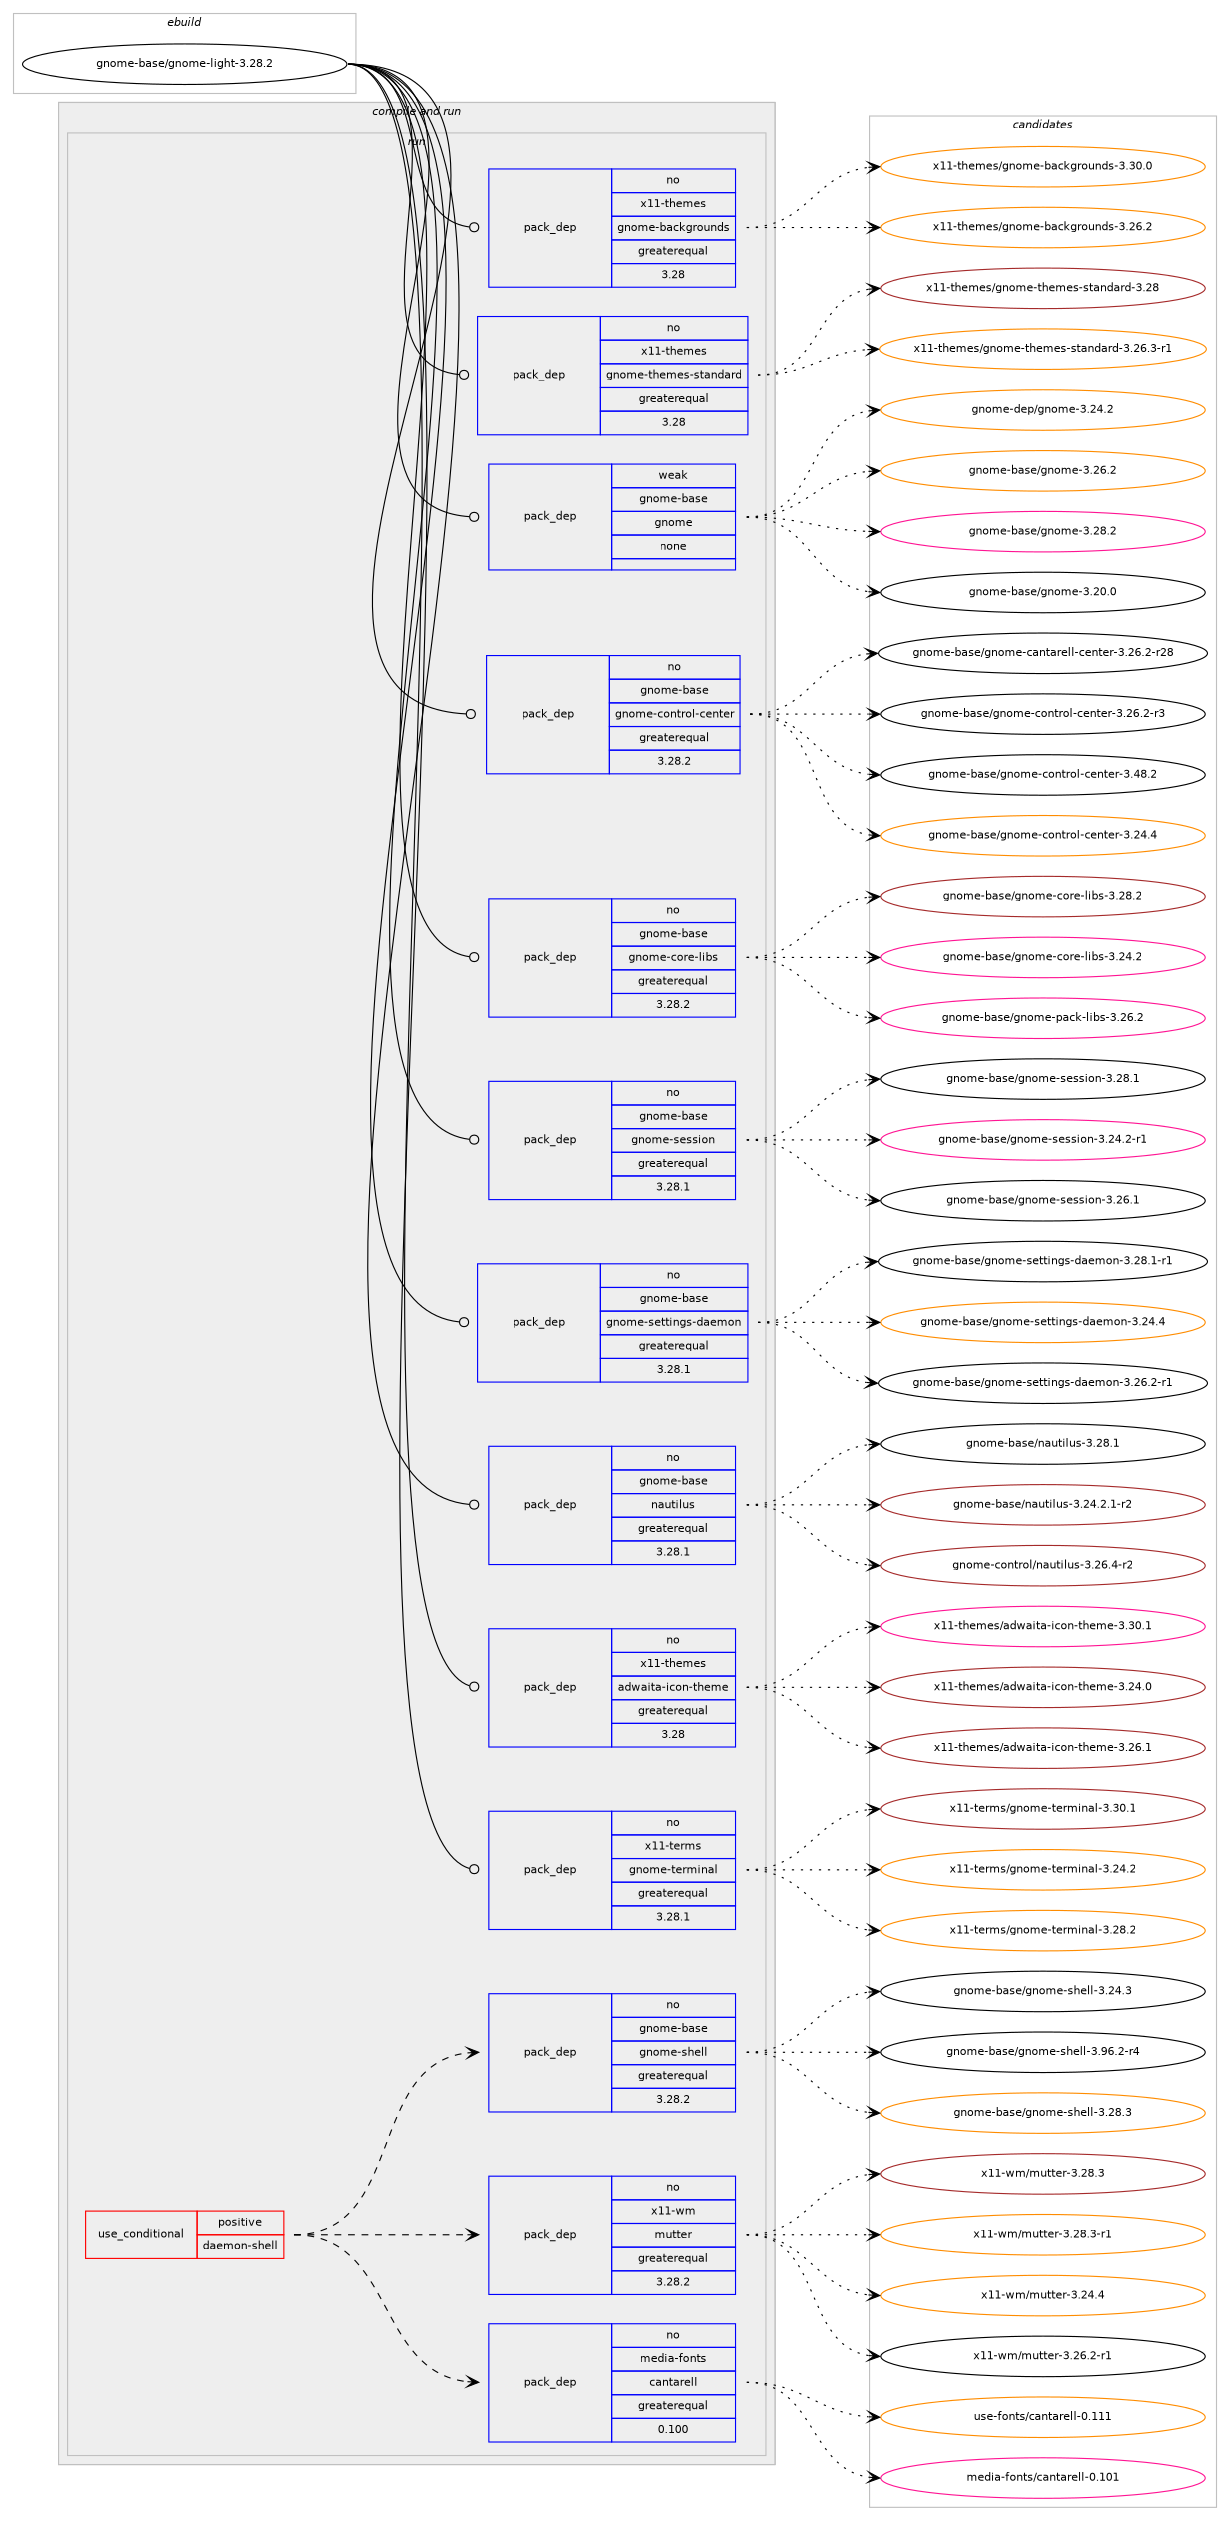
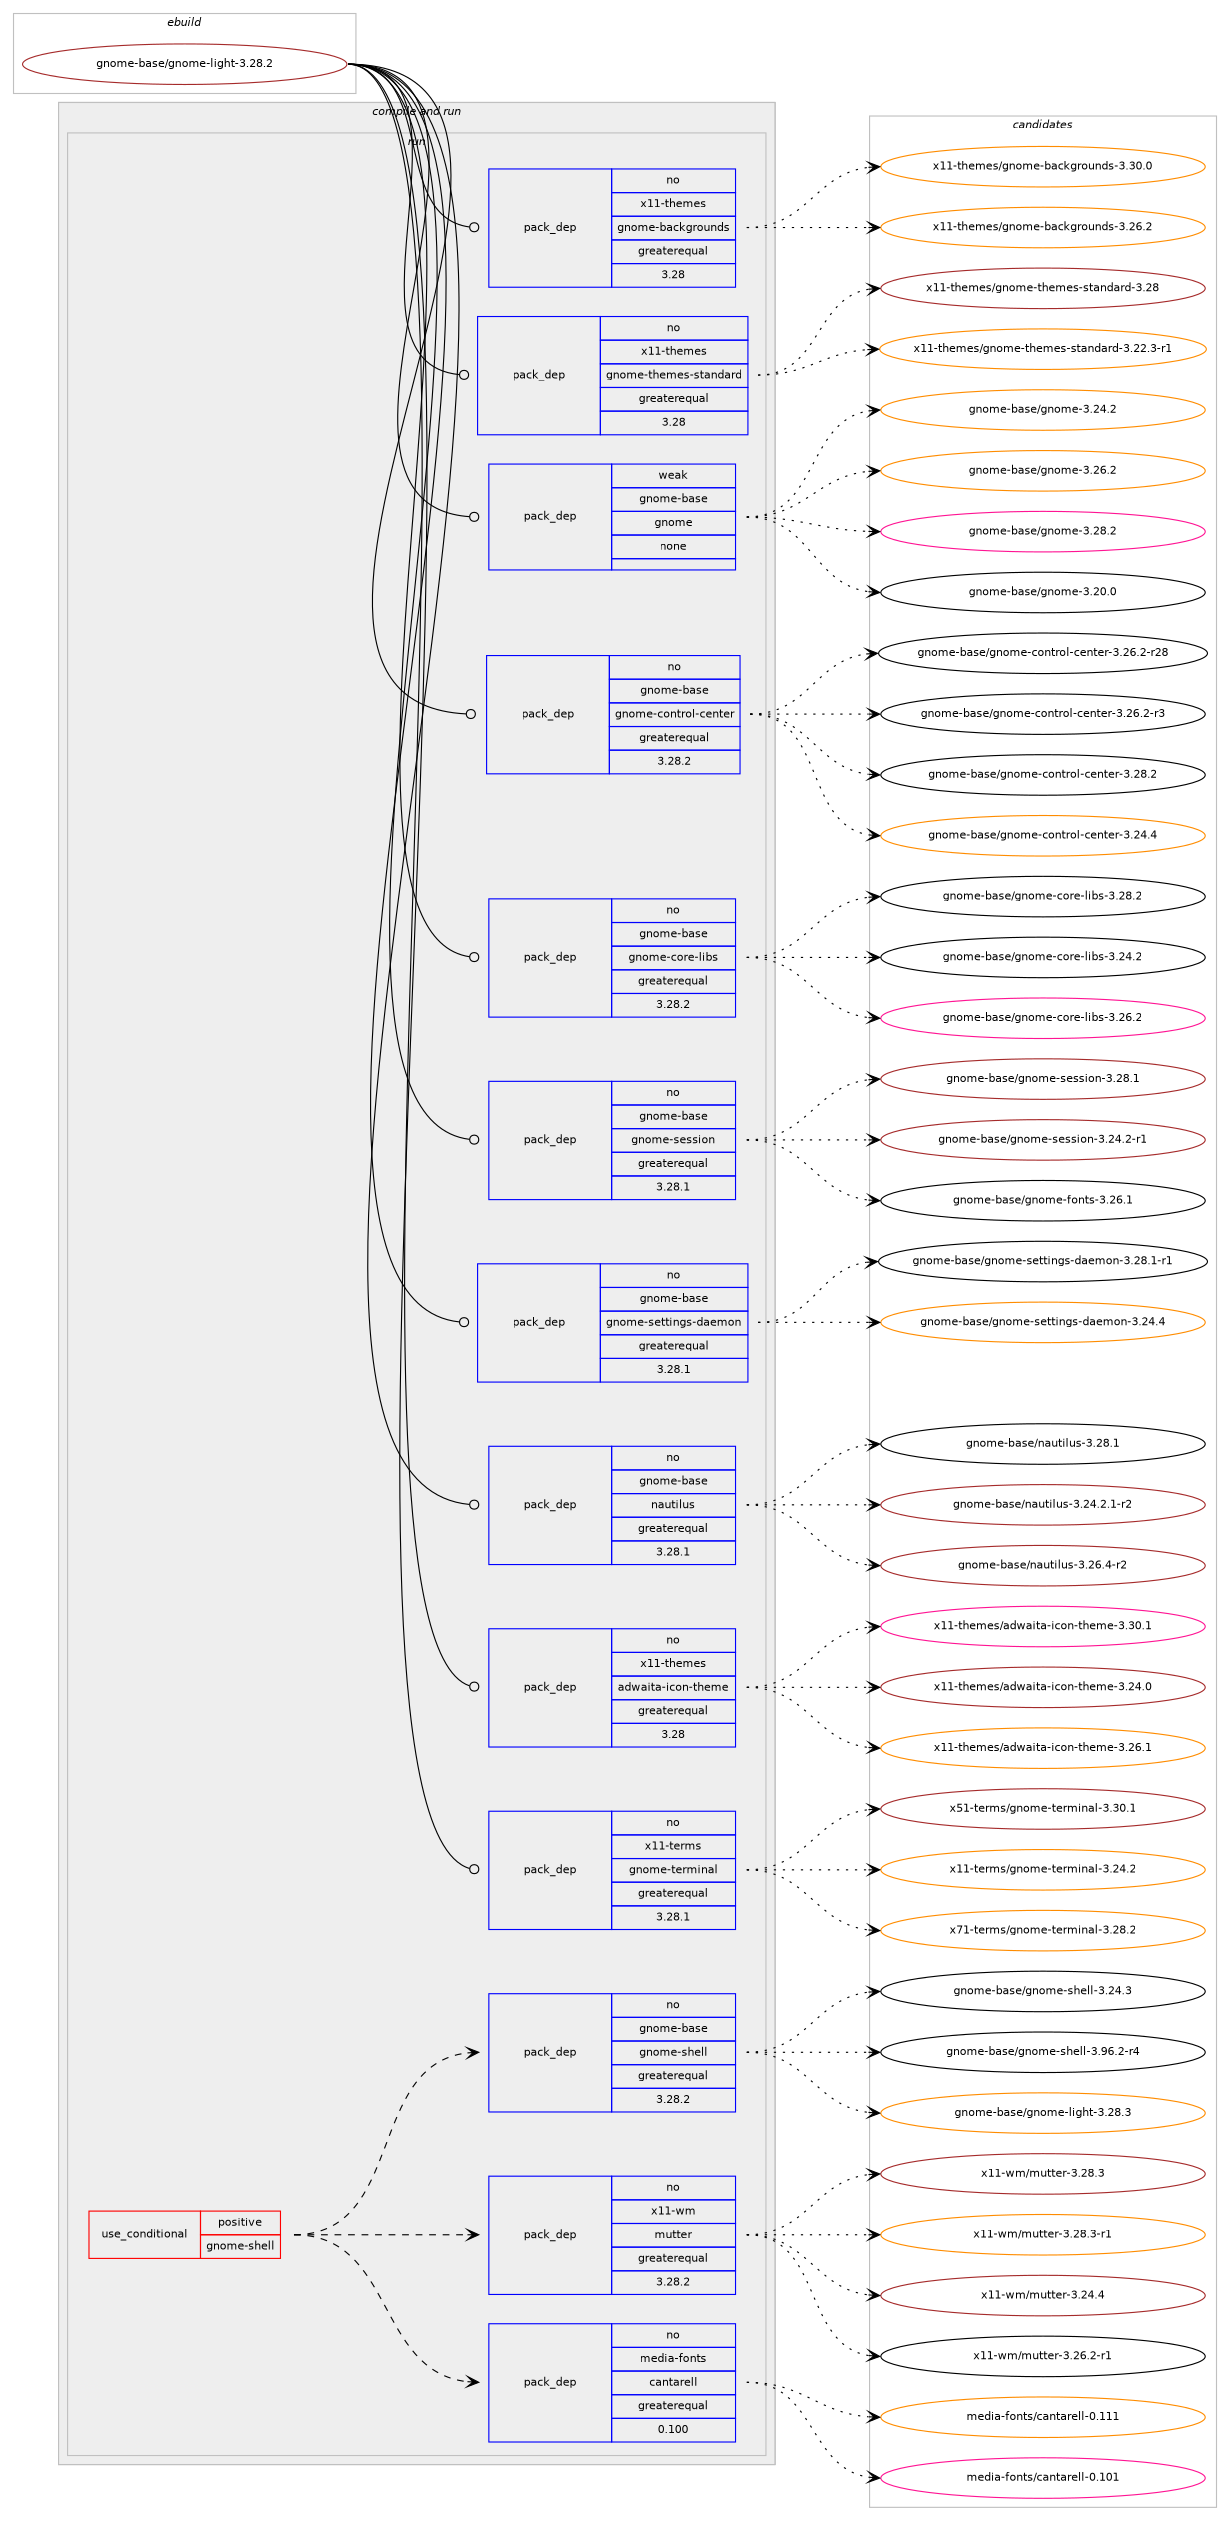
node "gnome-base/gnome-light-3.28.2": color black -> brown
node "x11-themes/gnome-themes-standard-3.26.3-r1": label "x11-themes/gnome-themes-standard-3.26.3-r1" -> "x11-themes/gnome-themes-standard-3.22.3-r1"
node "gnome-dep/gnome-3.24.2": label "gnome-dep/gnome-3.24.2" -> "gnome-base/gnome-3.24.2"
node "gnome-base/gnome-cantarell-center-3.26.2-r28": label "gnome-base/gnome-cantarell-center-3.26.2-r28" -> "gnome-base/gnome-control-center-3.26.2-r28"
node "gnome-base/gnome-control-center-3.48.2": label "gnome-base/gnome-control-center-3.48.2" -> "gnome-base/gnome-control-center-3.28.2"
node "gnome-base/gnome-core-libs-3.28.2": color brown -> black
node "gnome-base/gnome-core-libs-3.24.2": color deeppink -> black
node "gnome-base/gnome-pack-libs-3.26.2": label "gnome-base/gnome-pack-libs-3.26.2" -> "gnome-base/gnome-core-libs-3.26.2"
node "gnome-base/gnome-session-3.28.1": color black -> brown
node "gnome-base/gnome-session-3.24.2-r1": color deeppink -> brown
node "gnome-base/gnome-session-3.26.1": label "gnome-base/gnome-session-3.26.1" -> "gnome-base/gnome-fonts-3.26.1"
node "gnome-base/gnome-settings-daemon-3.26.2-r1": removed
node "gnome-control/nautilus-3.26.4-r2": label "gnome-control/nautilus-3.26.4-r2" -> "gnome-base/nautilus-3.26.4-r2"
node "x11-themes/adwaita-icon-theme-3.26.1": color brown -> darkorange
node "x11-terms/gnome-terminal-3.30.1": label "x11-terms/gnome-terminal-3.30.1" -> "x51-terms/gnome-terminal-3.30.1"
node "x11-terms/gnome-terminal-3.28.2": label "x11-terms/gnome-terminal-3.28.2" -> "x71-terms/gnome-terminal-3.28.2"
node "gnome-base/gnome-shell-3.28.3": label "gnome-base/gnome-shell-3.28.3" -> "gnome-base/gnome-light-3.28.3"
node "use_conditional": text "daemon-shell" -> "gnome-shell"
node "x11-wm/mutter-3.24.4": color darkorange -> brown
node "use-fonts/cantarell-0.111": label "use-fonts/cantarell-0.111" -> "media-fonts/cantarell-0.111"
